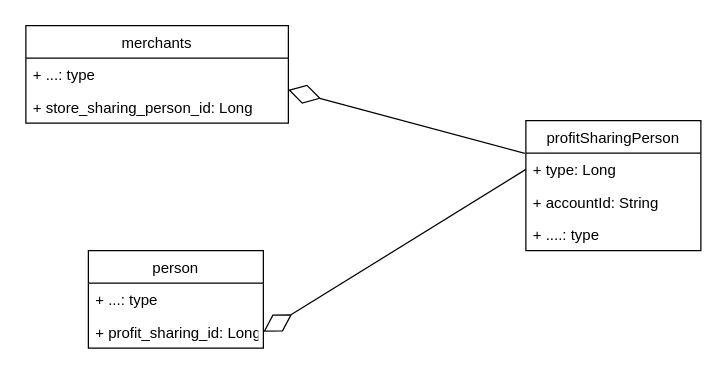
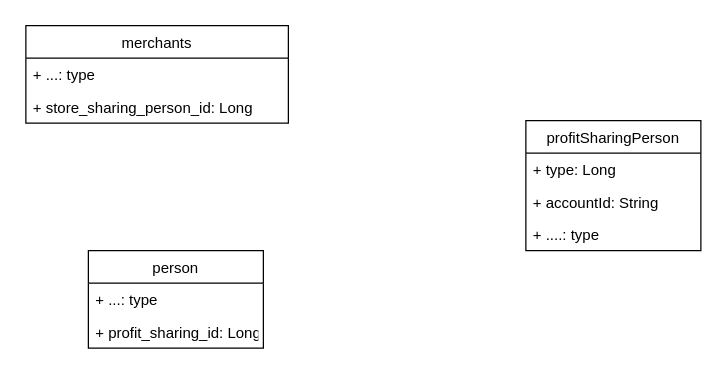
edge "+ type: Long" -> "+ store_sharing_person_id: Long": removed
edge "+ type: Long" -> "+ profit_sharing_id: Long": removed
